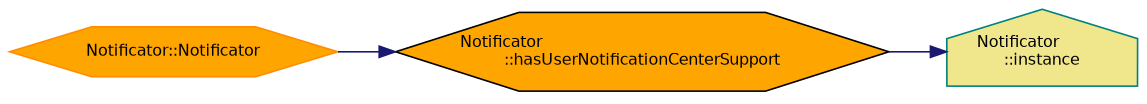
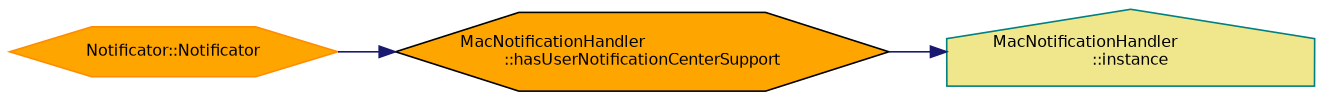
node "Notificator ::hasUserNotificationCenterSupport": label "Notificator ::hasUserNotificationCenterSupport" -> "MacNotificationHandler ::hasUserNotificationCenterSupport"
node "Notificator ::instance": label "Notificator ::instance" -> "MacNotificationHandler ::instance"
